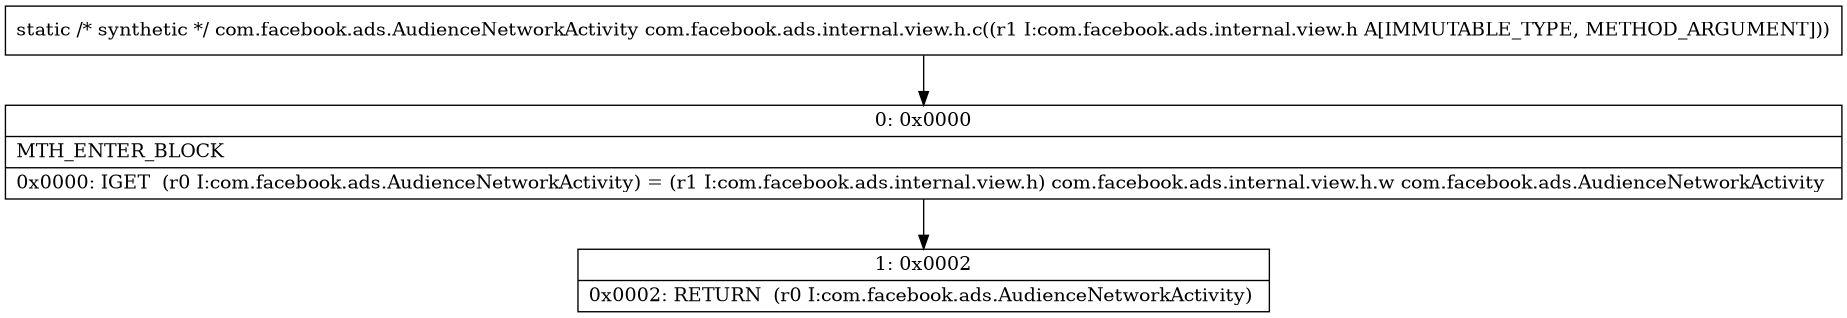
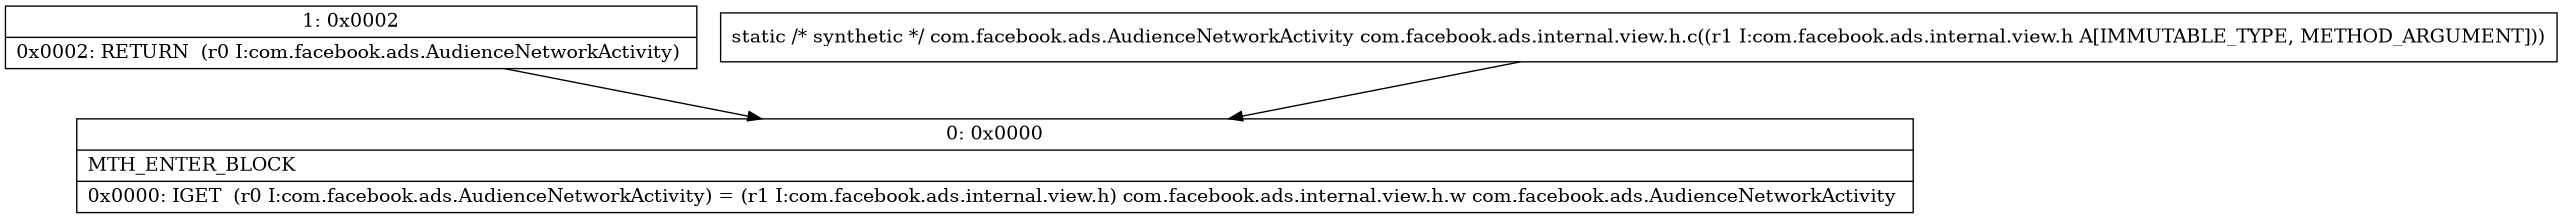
edge "0: 0x0000" -> "1: 0x0002": reversed
